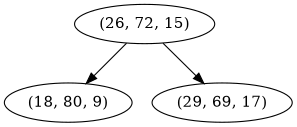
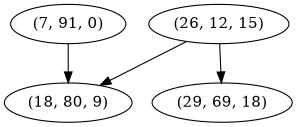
node "(7, 91, 0)": added
node "(26, 72, 15)": label "(26, 72, 15)" -> "(26, 12, 15)"
node "(29, 69, 17)": label "(29, 69, 17)" -> "(29, 69, 18)"
